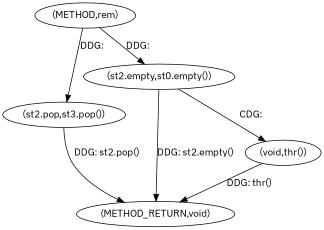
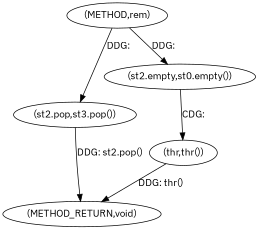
edge "(st2.empty,st0.empty())" -> "(METHOD_RETURN,void)": removed, label "DDG: st2.empty()"
node "(void,thr())": label "(void,thr())" -> "(thr,thr())"
